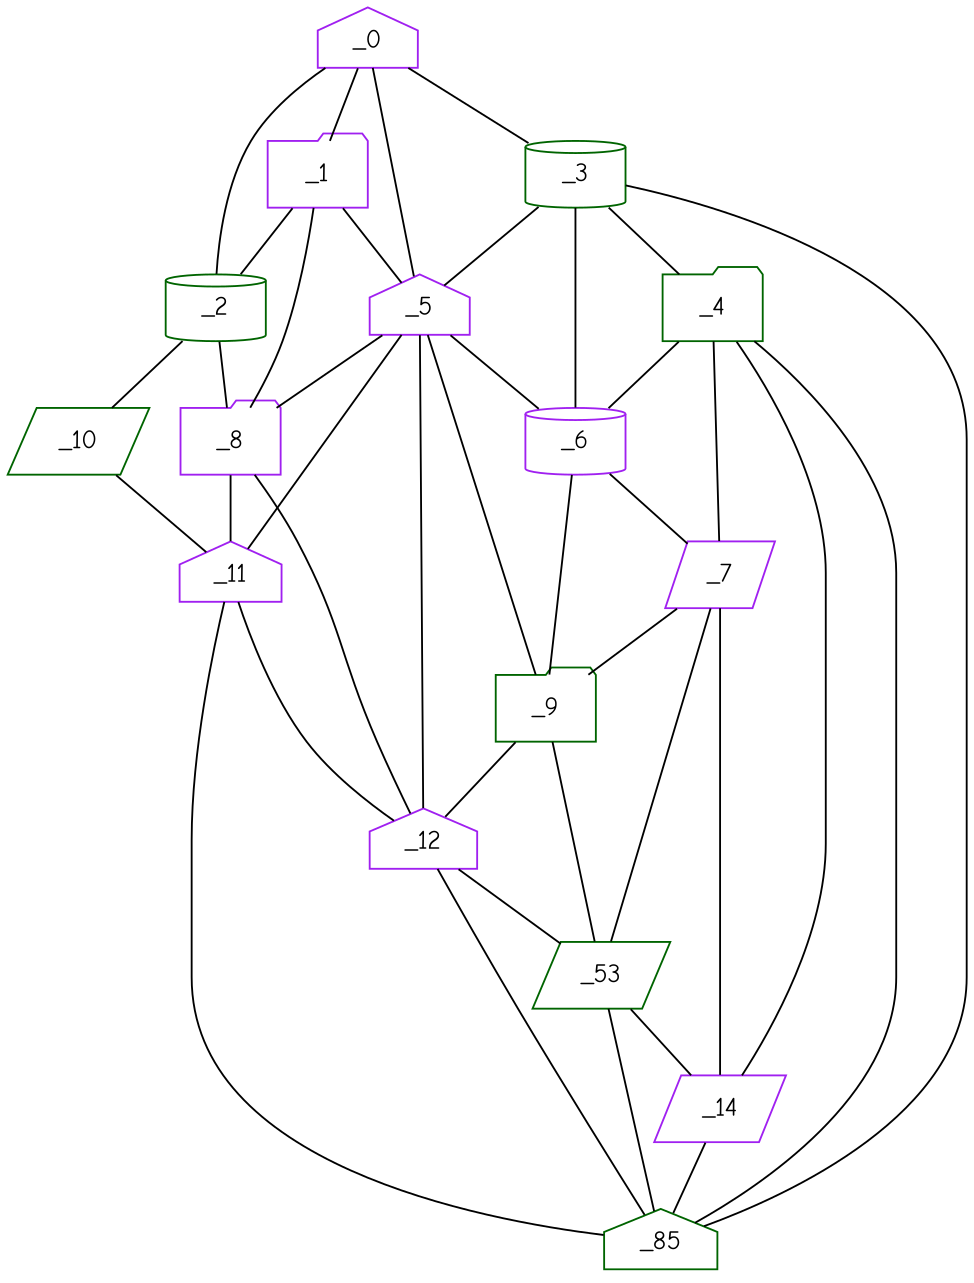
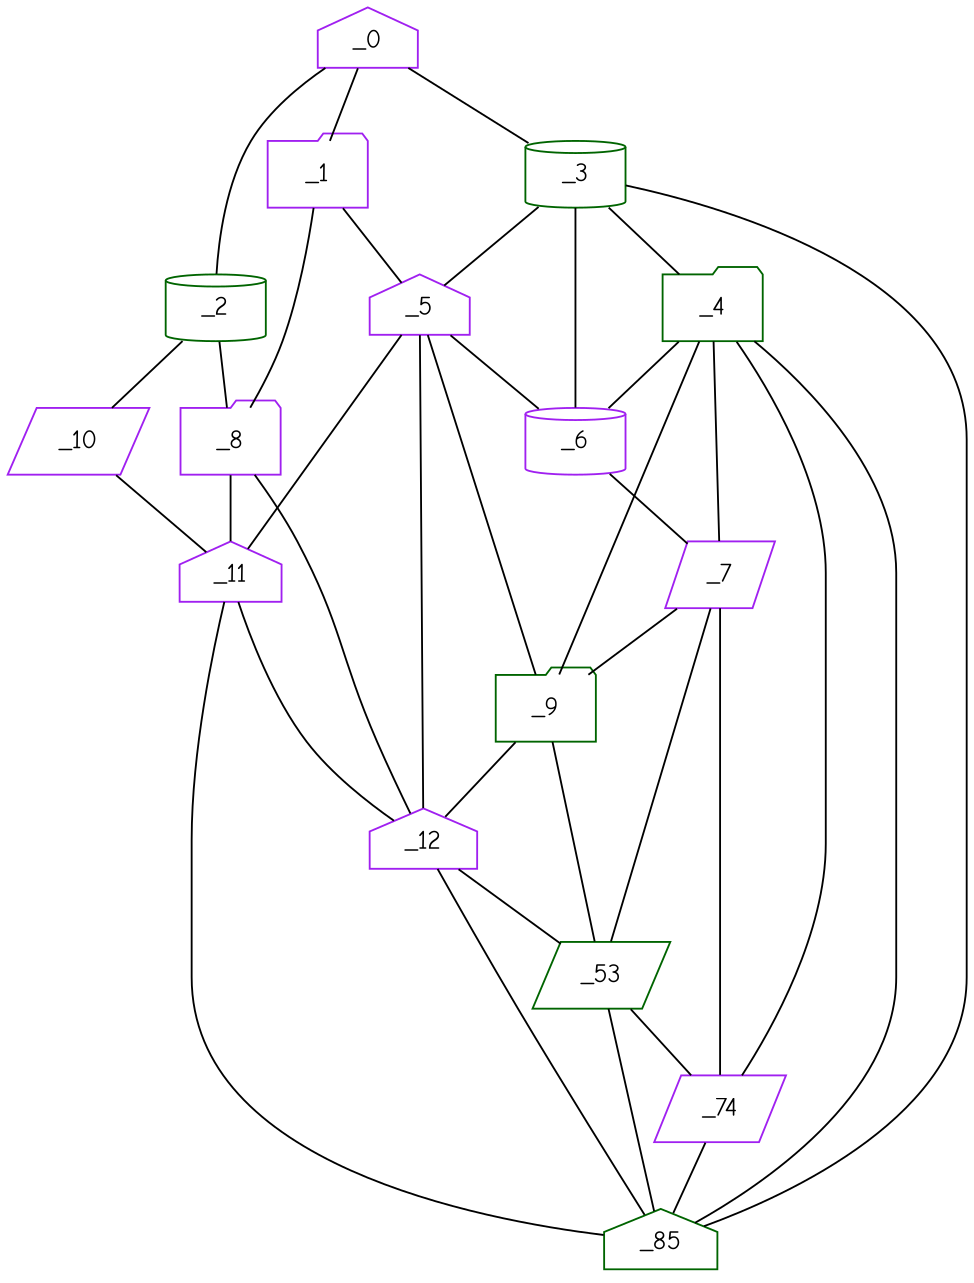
edge "_0" -- "_5": removed
edge "_1" -- "_2": removed
edge "_5" -- "_8": removed
node "_10": color darkgreen -> purple
edge "_6" -- "_9": now "_4" -- "_9"
node "_14": label "_14" -> "_74"
